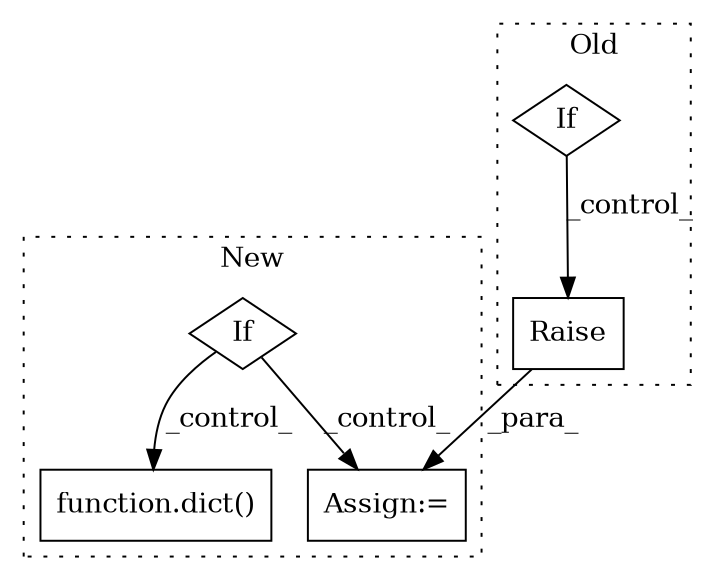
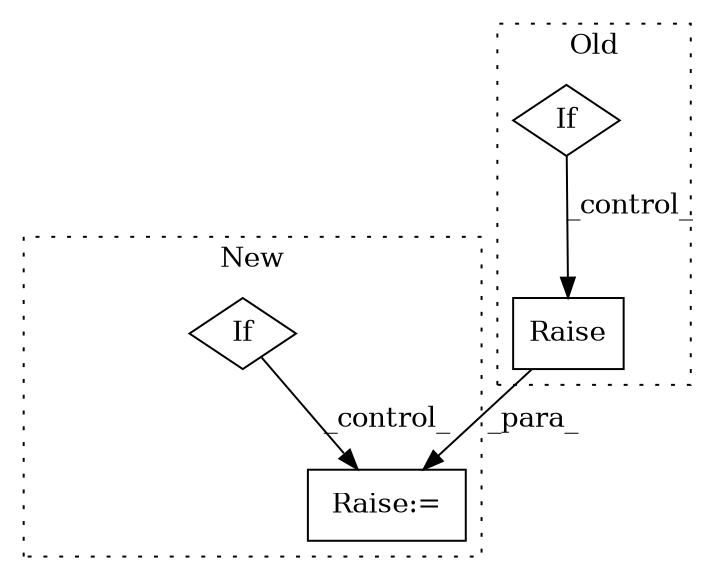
node "function.dict()": removed
node "Assign:=": label "Assign:=" -> "Raise:="
